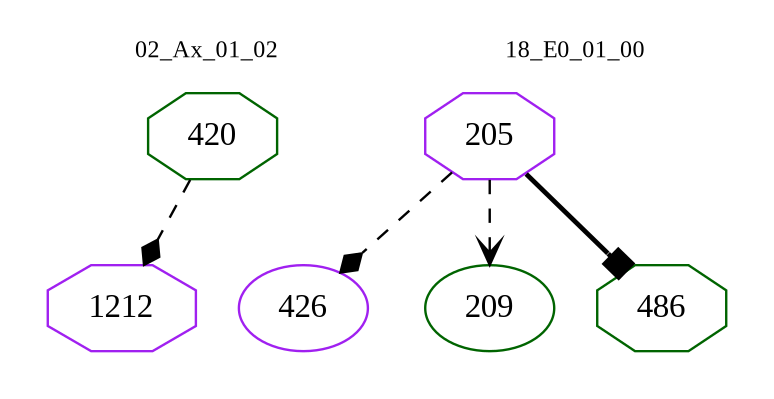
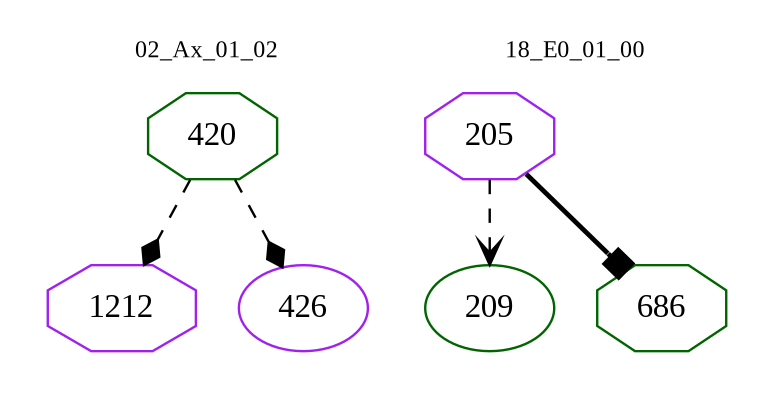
edge "205" -> "426": now "420" -> "426"
node "486": label "486" -> "686"
